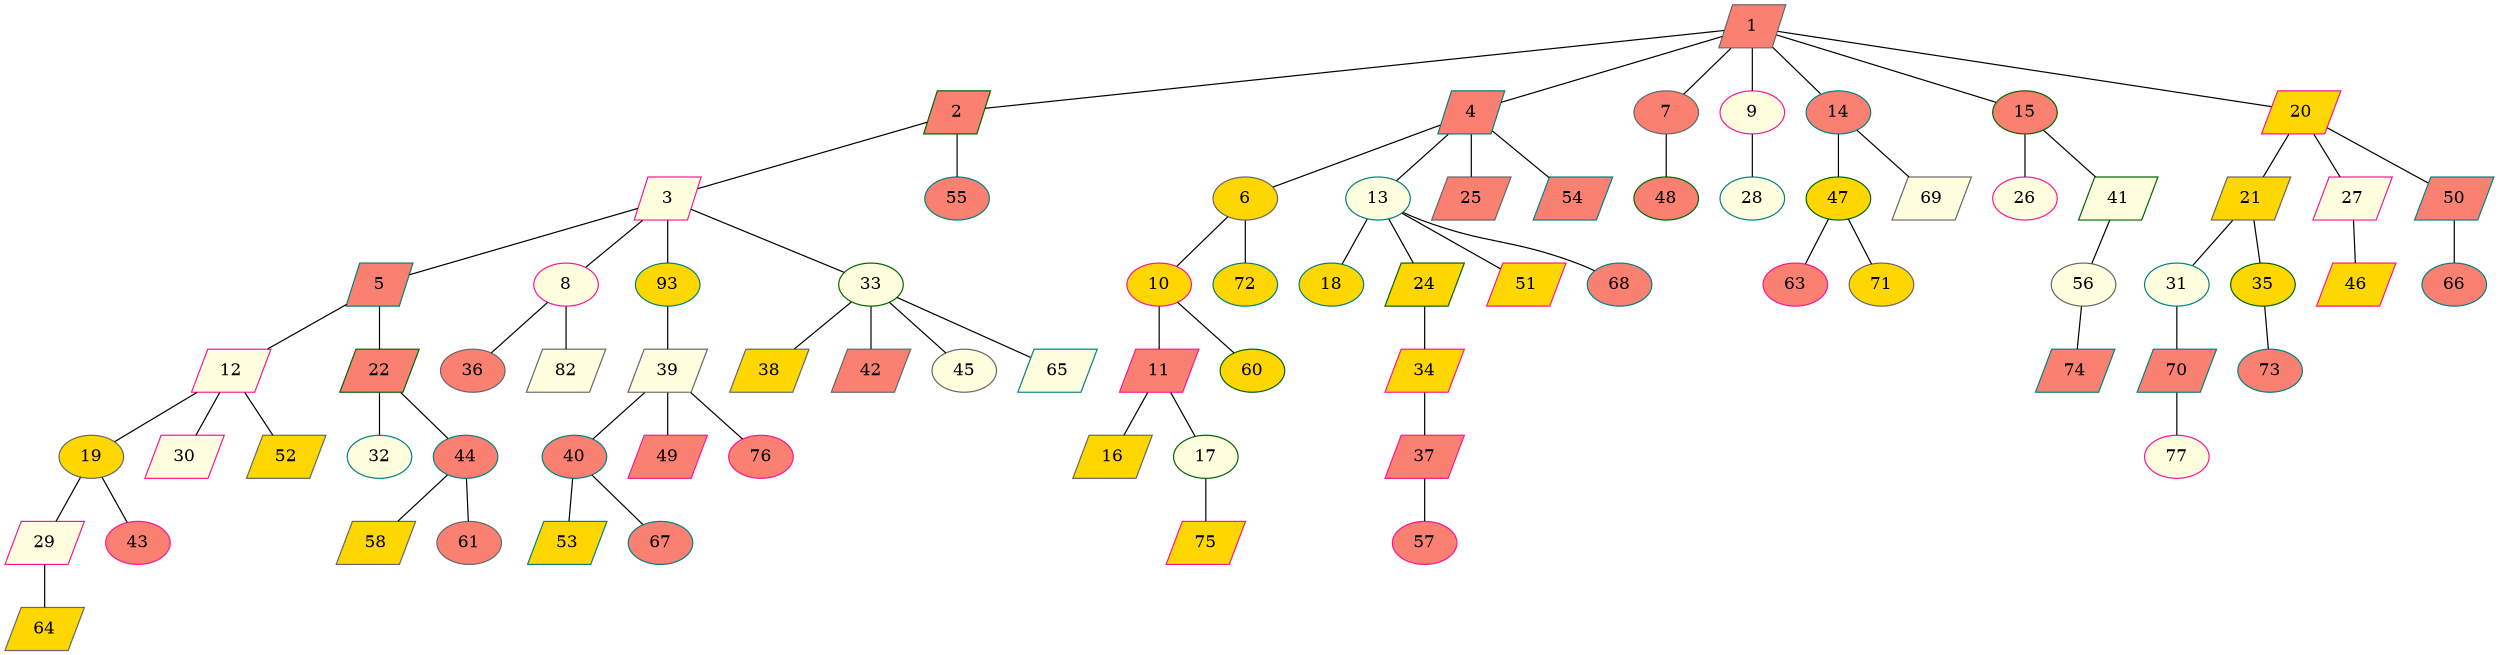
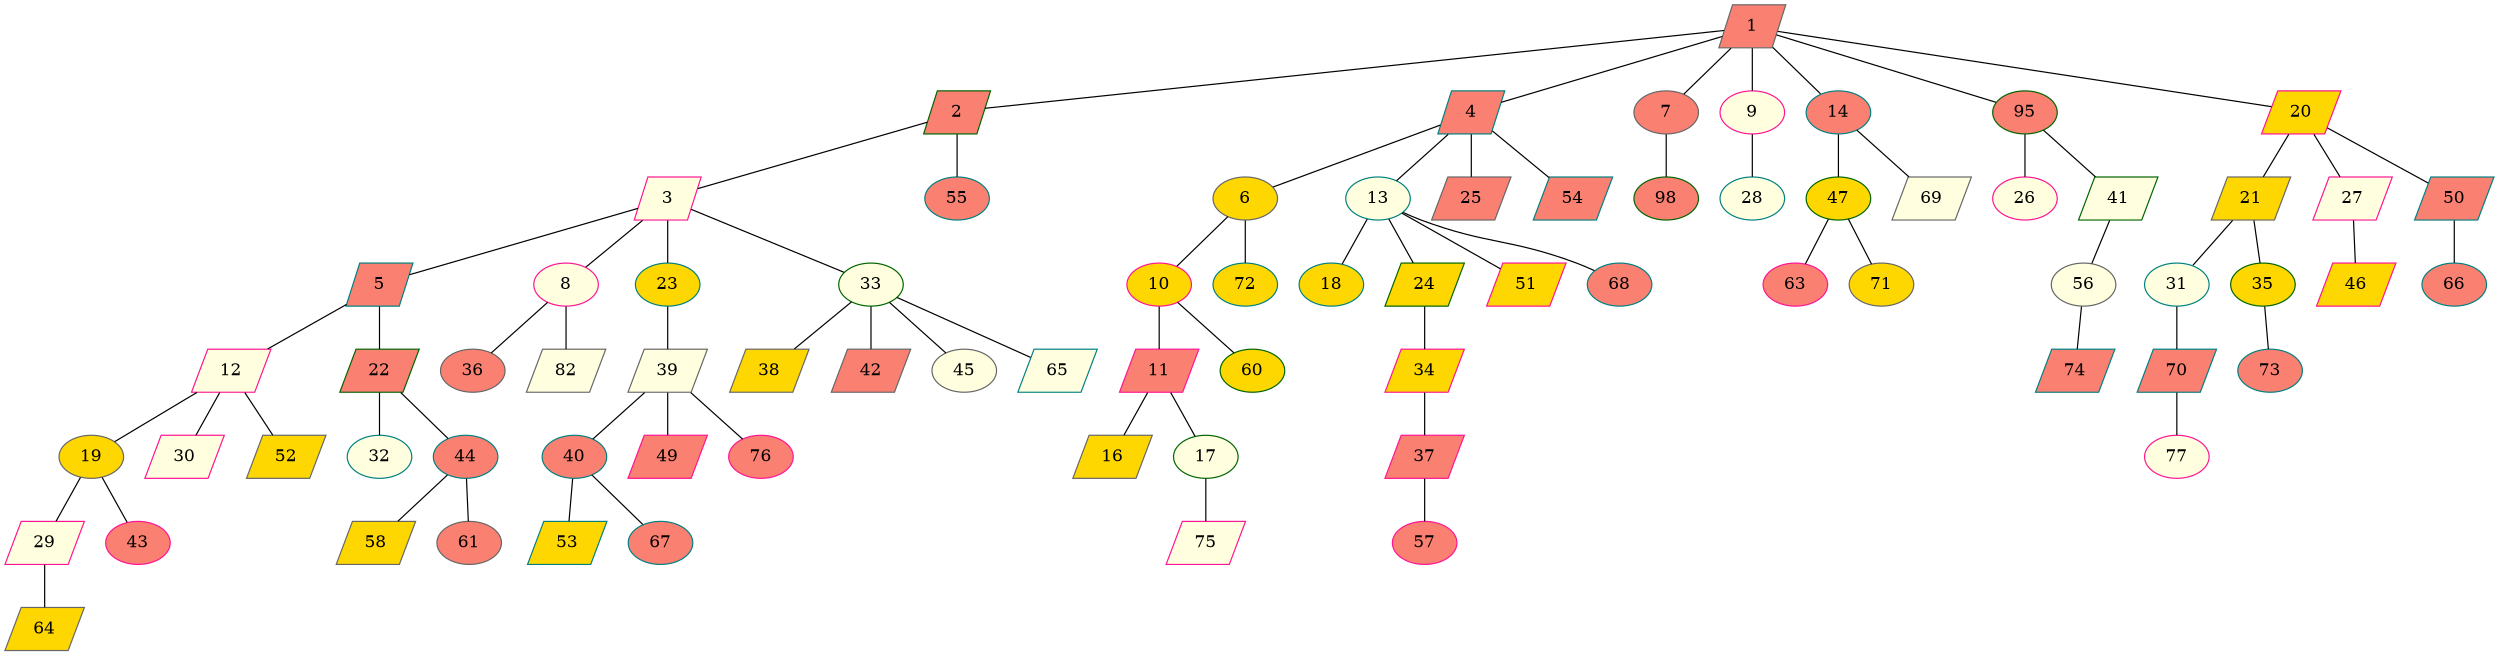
node "15": label "15" -> "95"
node "48": label "48" -> "98"
node "93": label "93" -> "23"
node "75": fillcolor gold -> lightyellow
